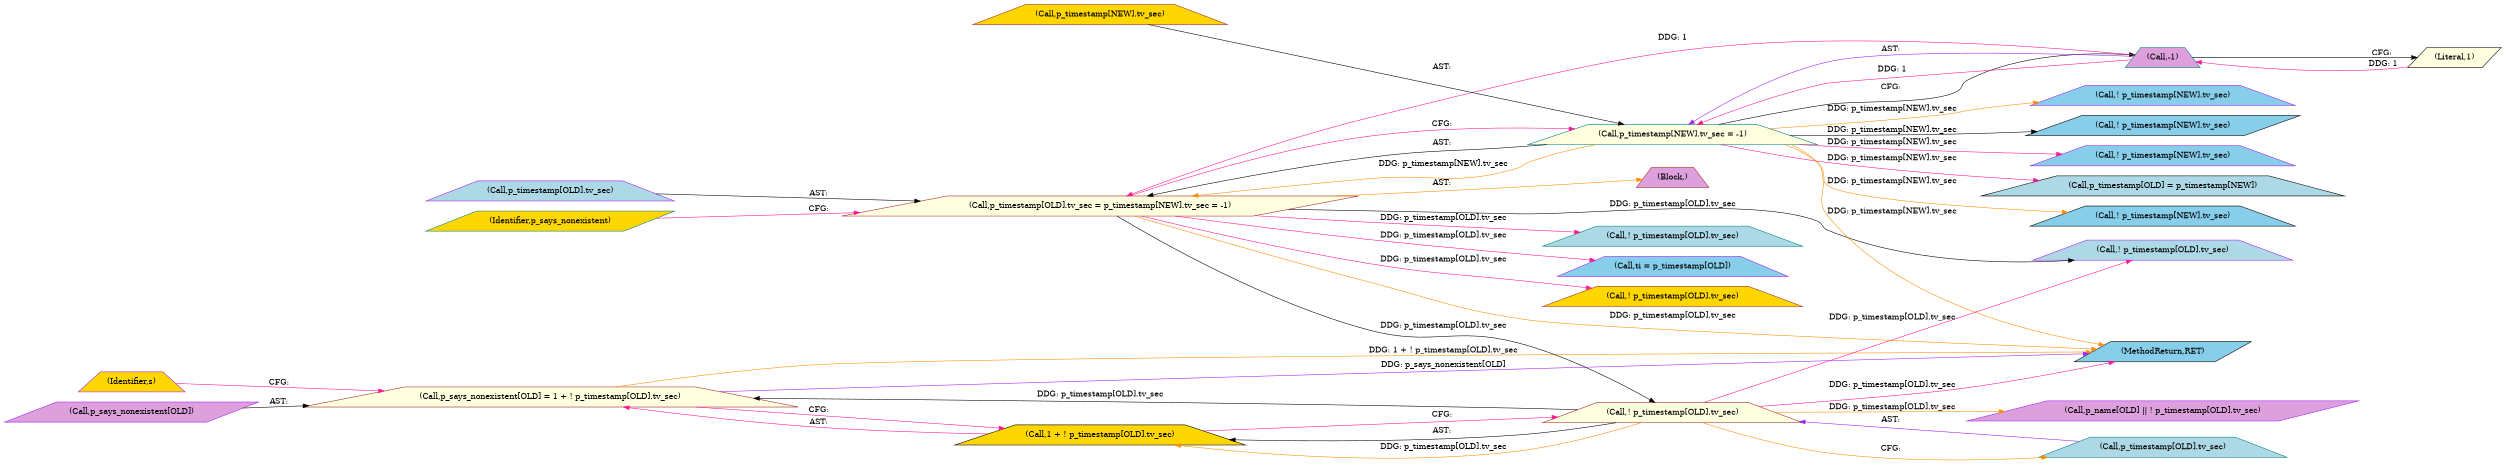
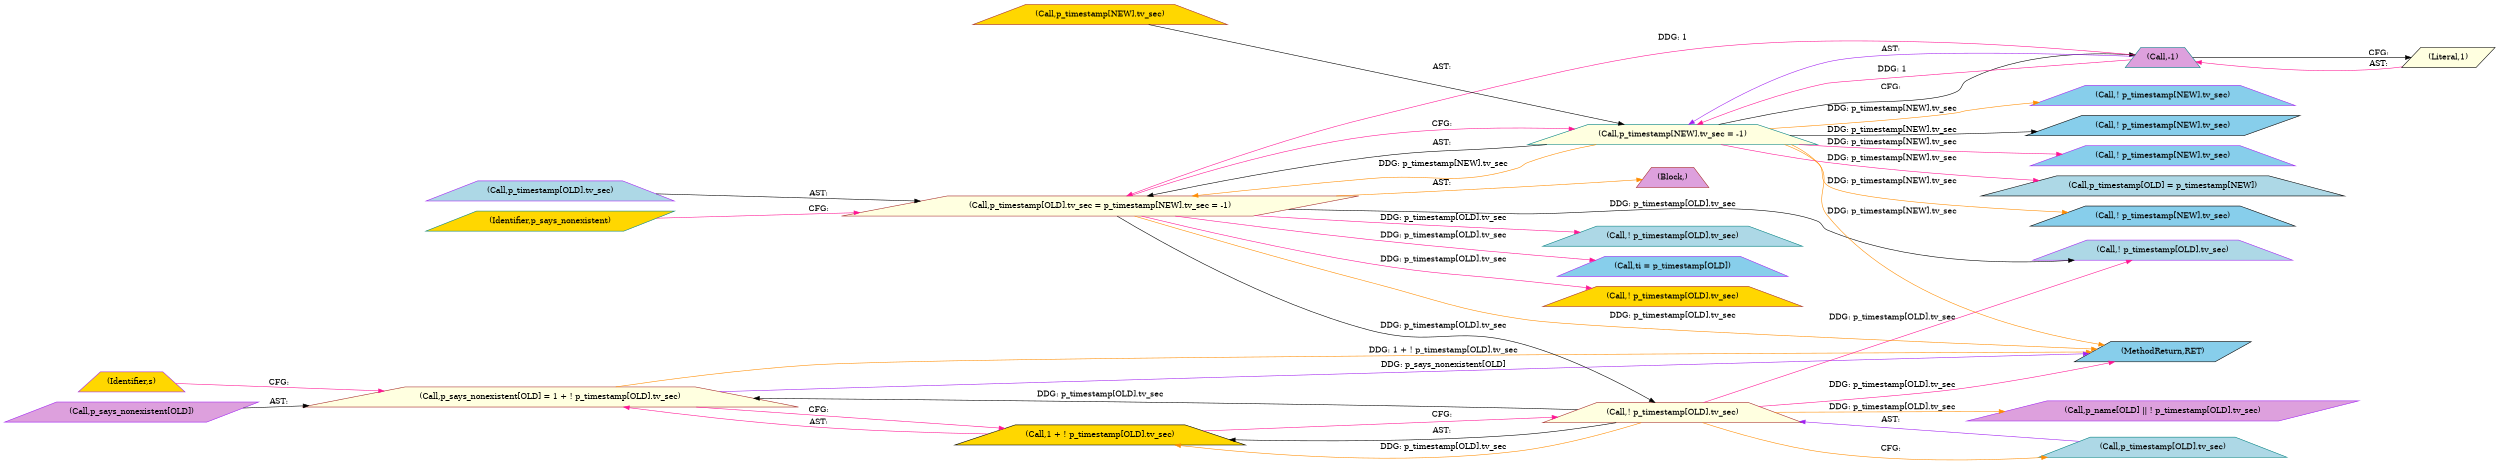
edge "(Literal,1)" -> "(Call,-1)": label "DDG: 1" -> "AST: "
